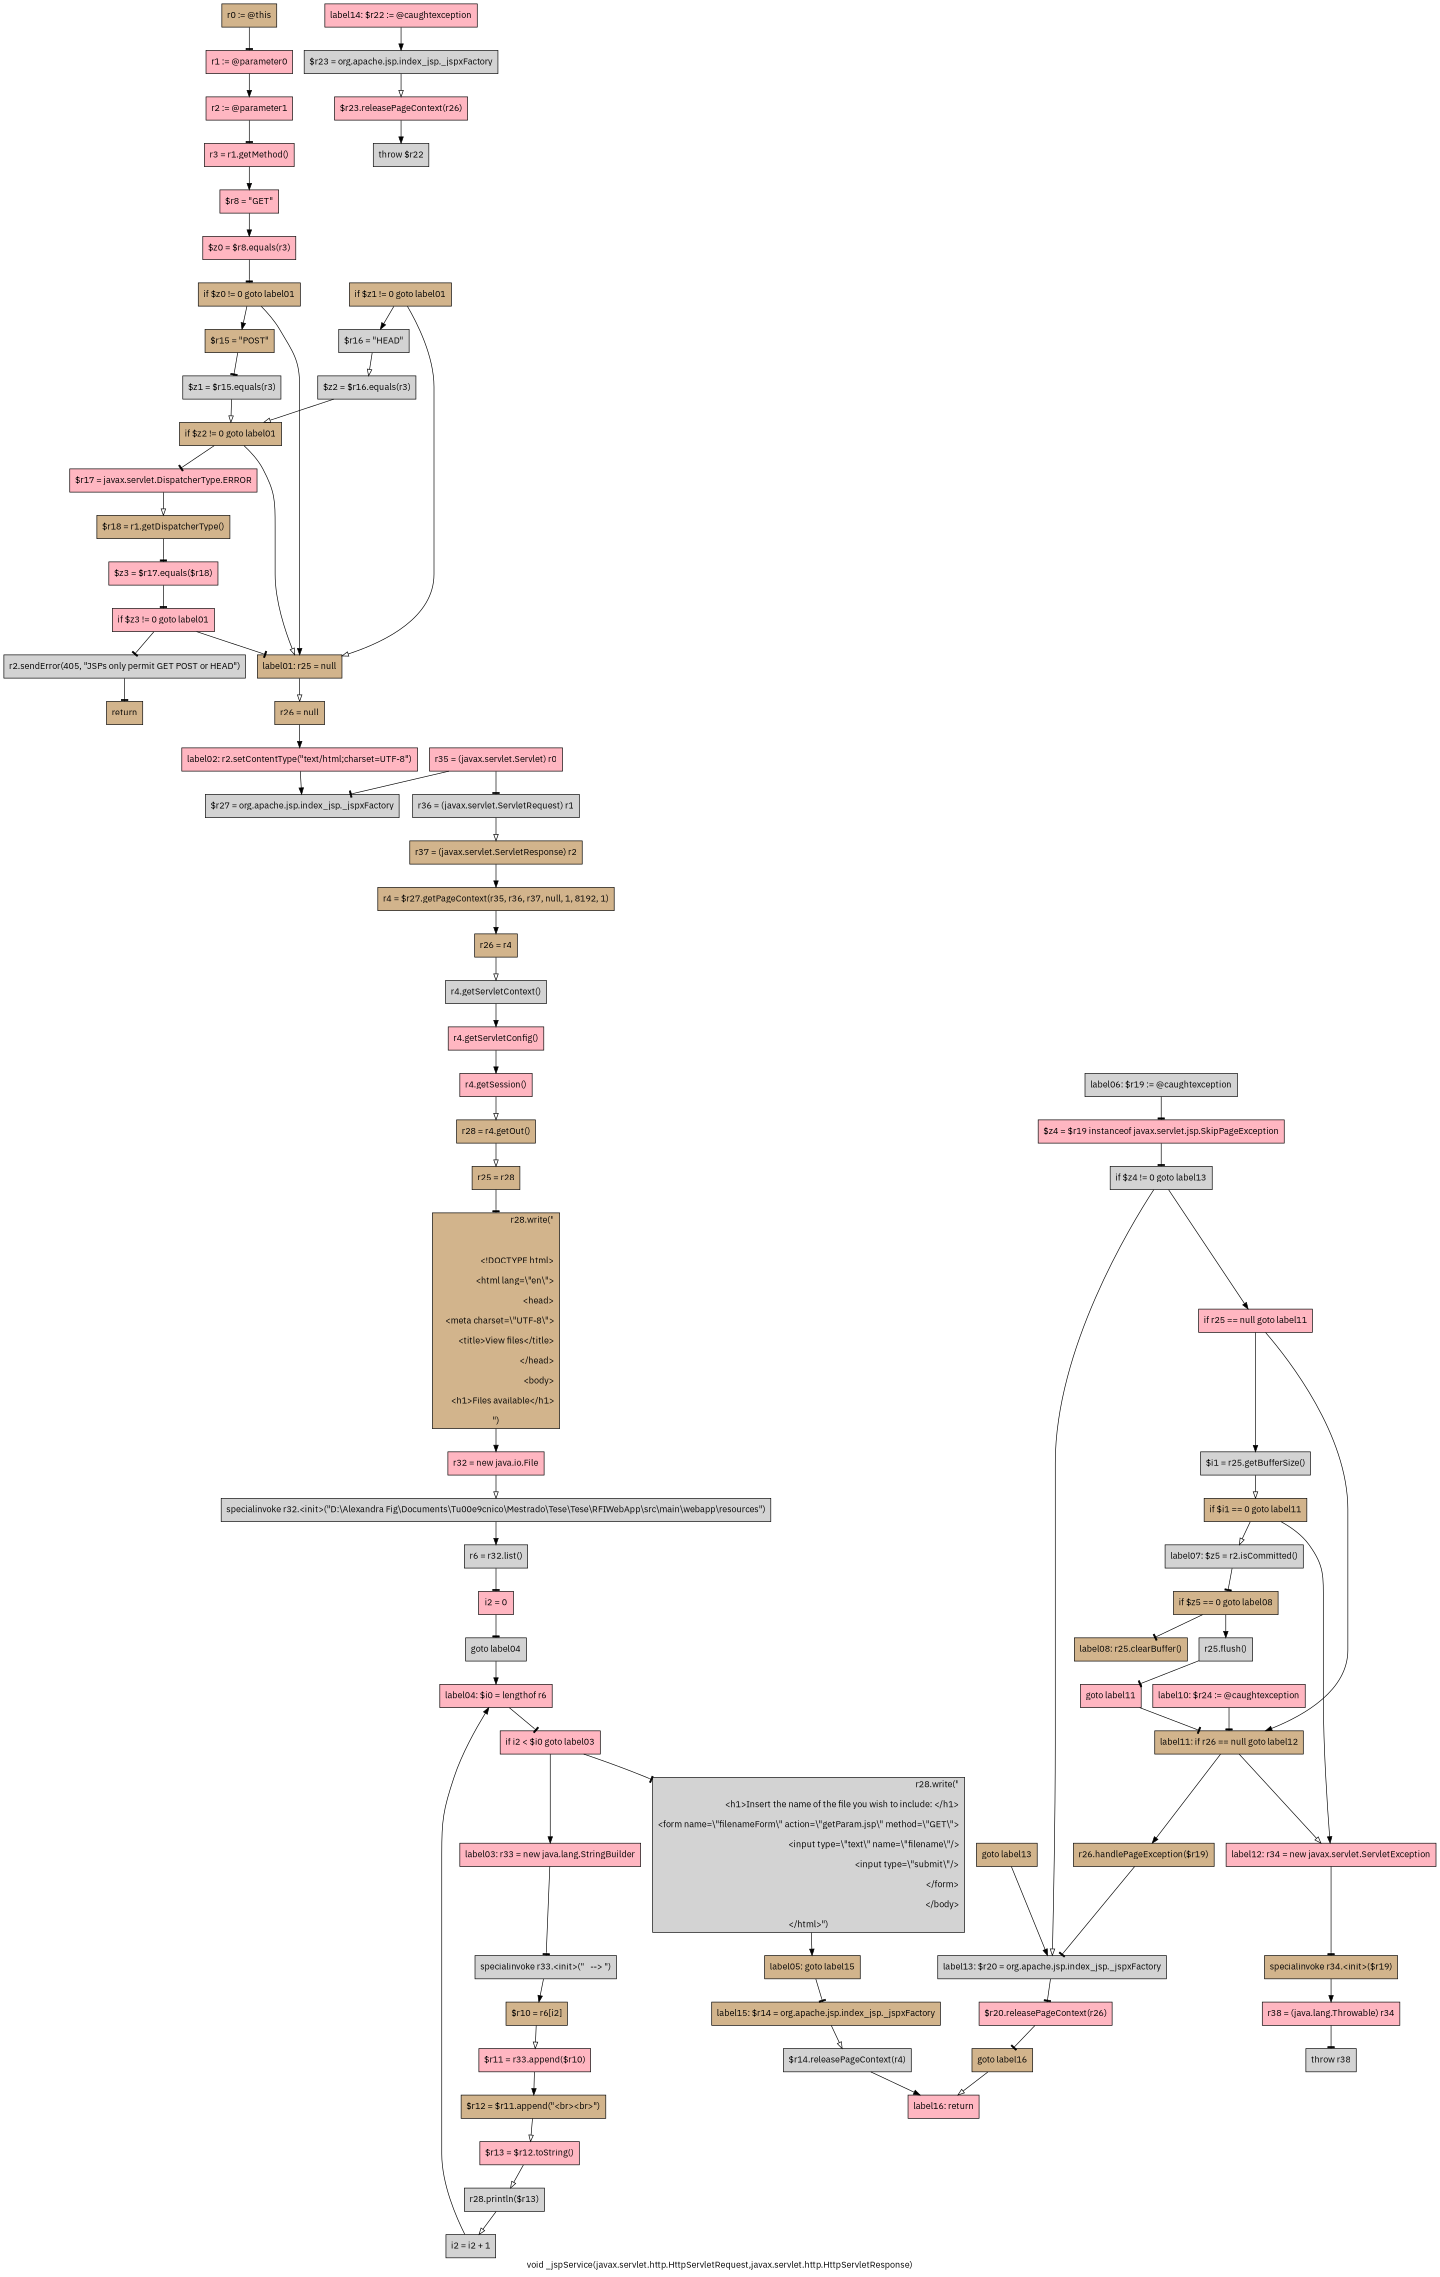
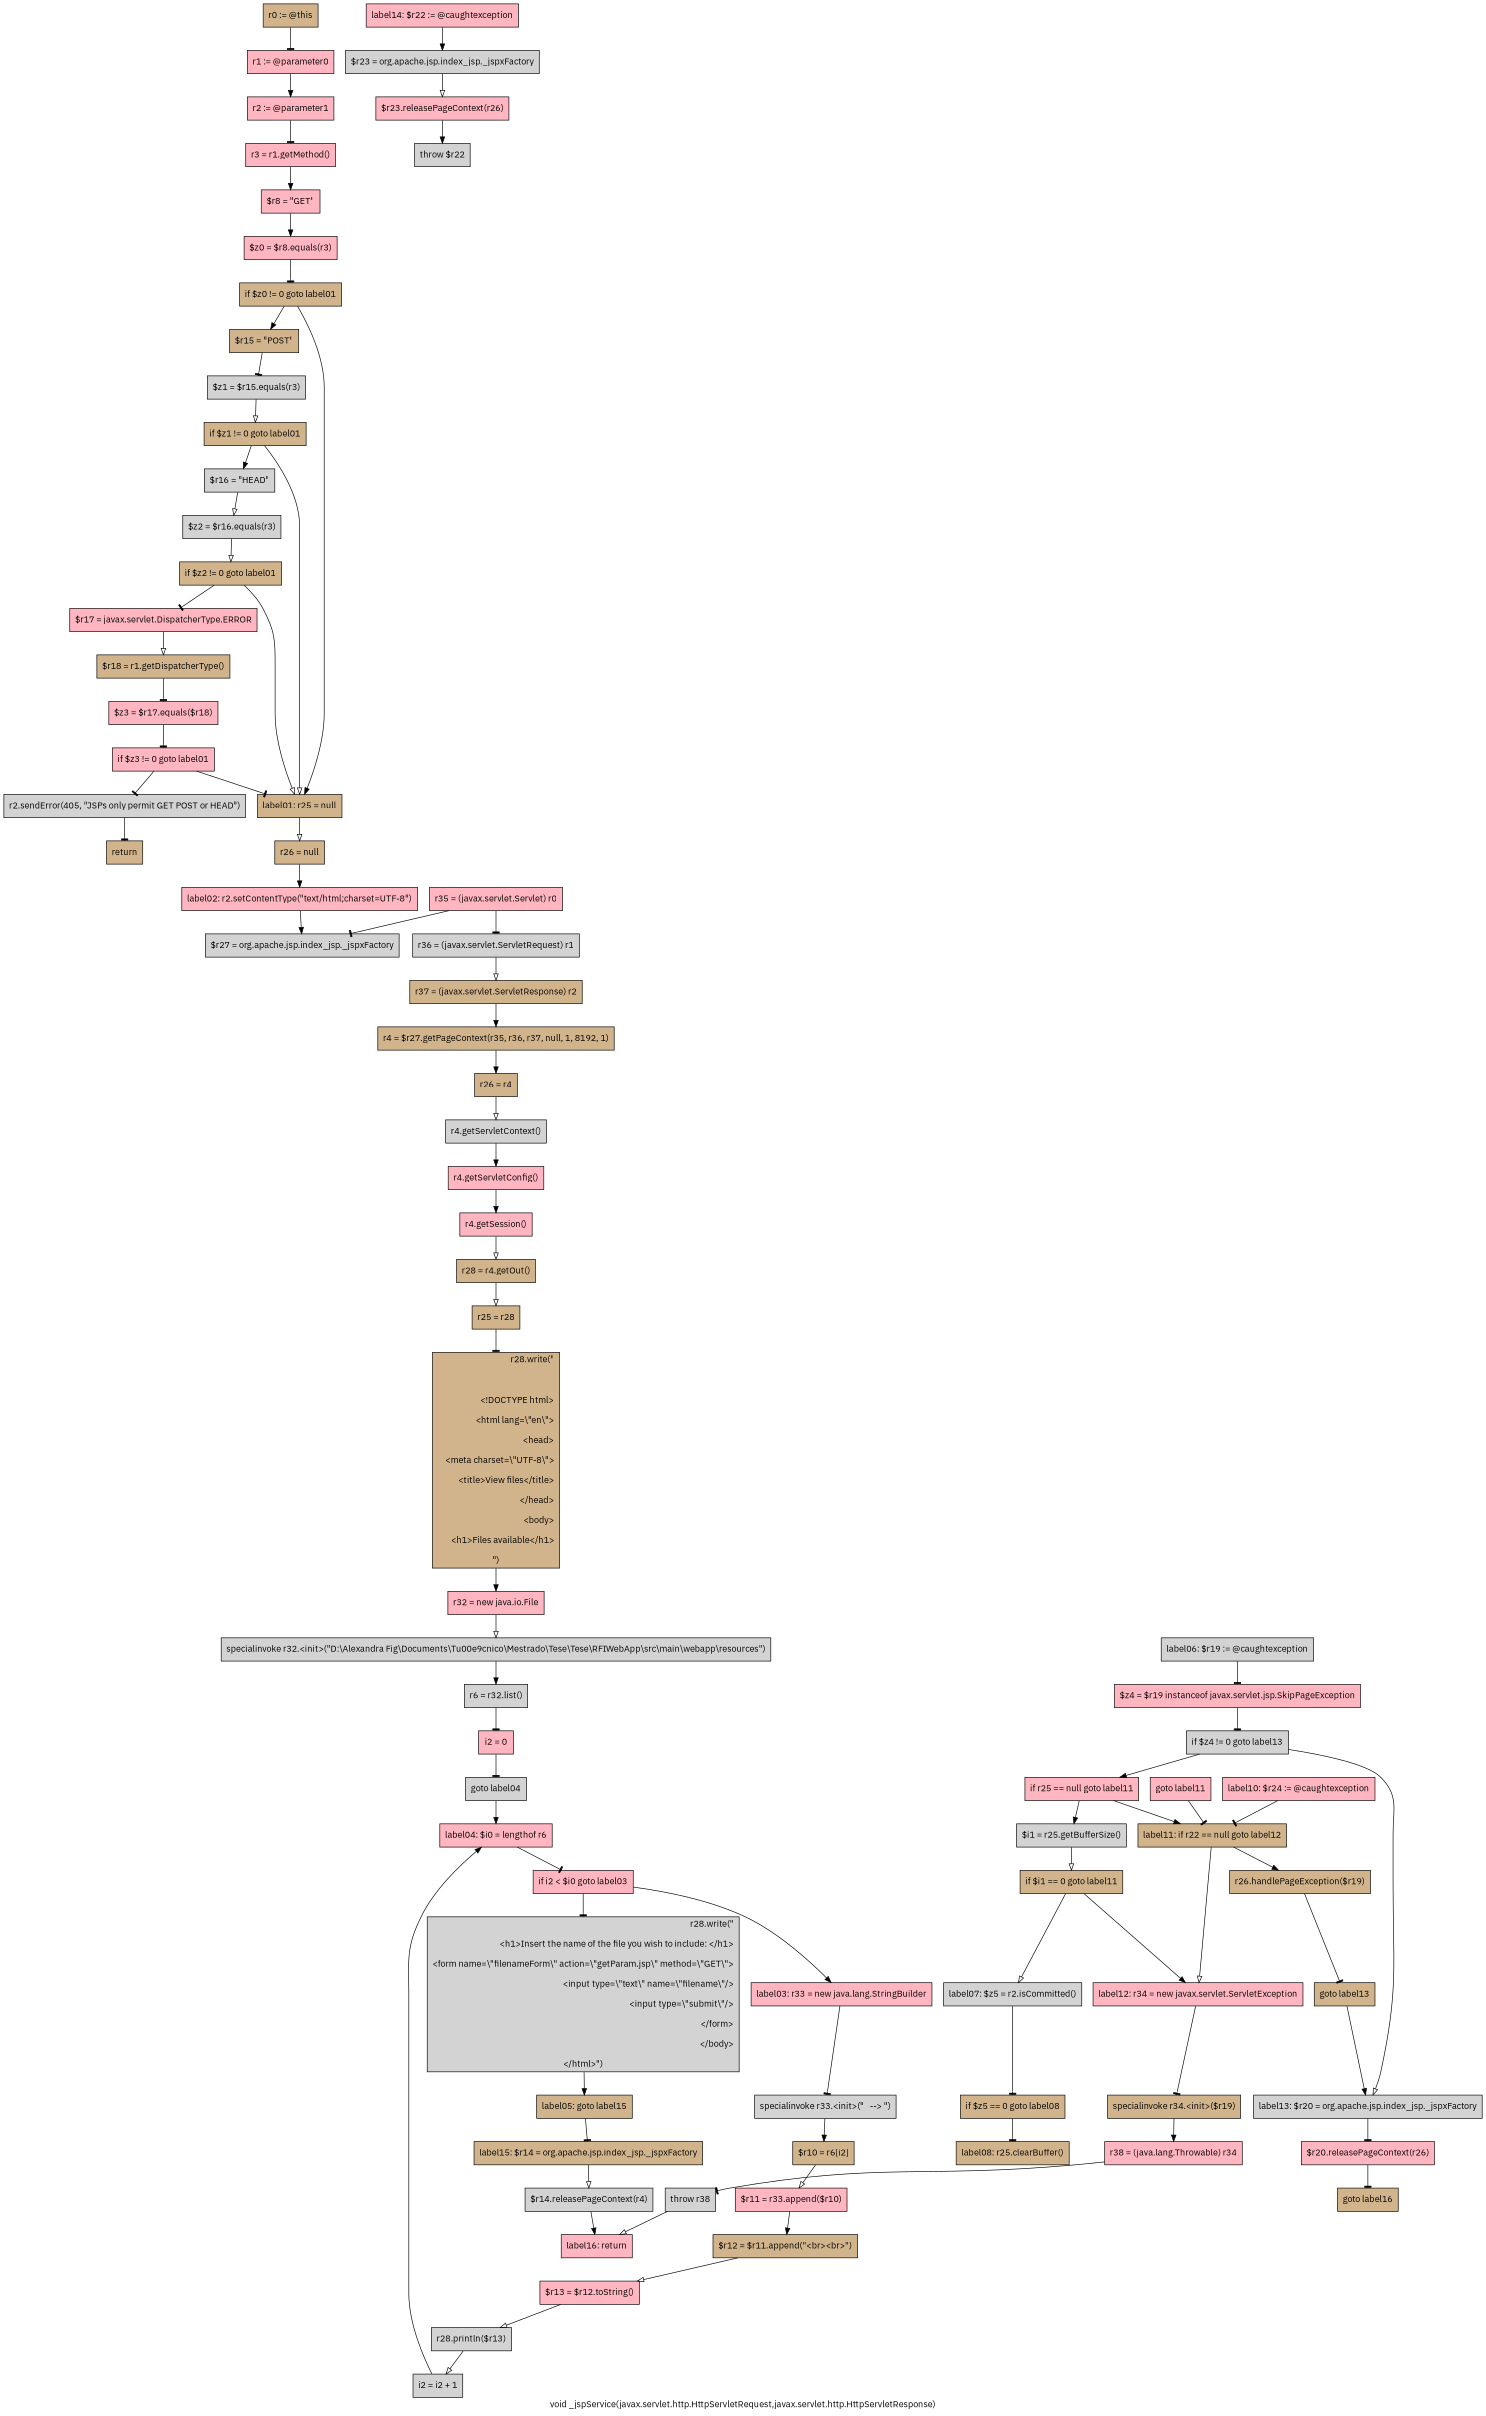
edge "$z1 = $r15.equals(r3)" -> "if $z2 != 0 goto label01": now "$z1 = $r15.equals(r3)" -> "if $z1 != 0 goto label01"
node "r25.flush()": removed
node "label11: if r26 == null goto label12": label "label11: if r26 == null goto label12" -> "label11: if r22 == null goto label12"
edge "r26.handlePageException($r19)" -> "label13: $r20 = org.apache.jsp.index_jsp._jspxFactory": now "r26.handlePageException($r19)" -> "goto label13"
edge "goto label16" -> "label16: return": now "throw r38" -> "label16: return"
